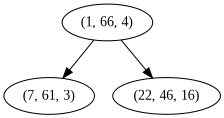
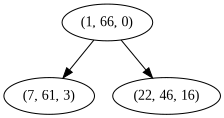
node "(1, 66, 4)": label "(1, 66, 4)" -> "(1, 66, 0)"
